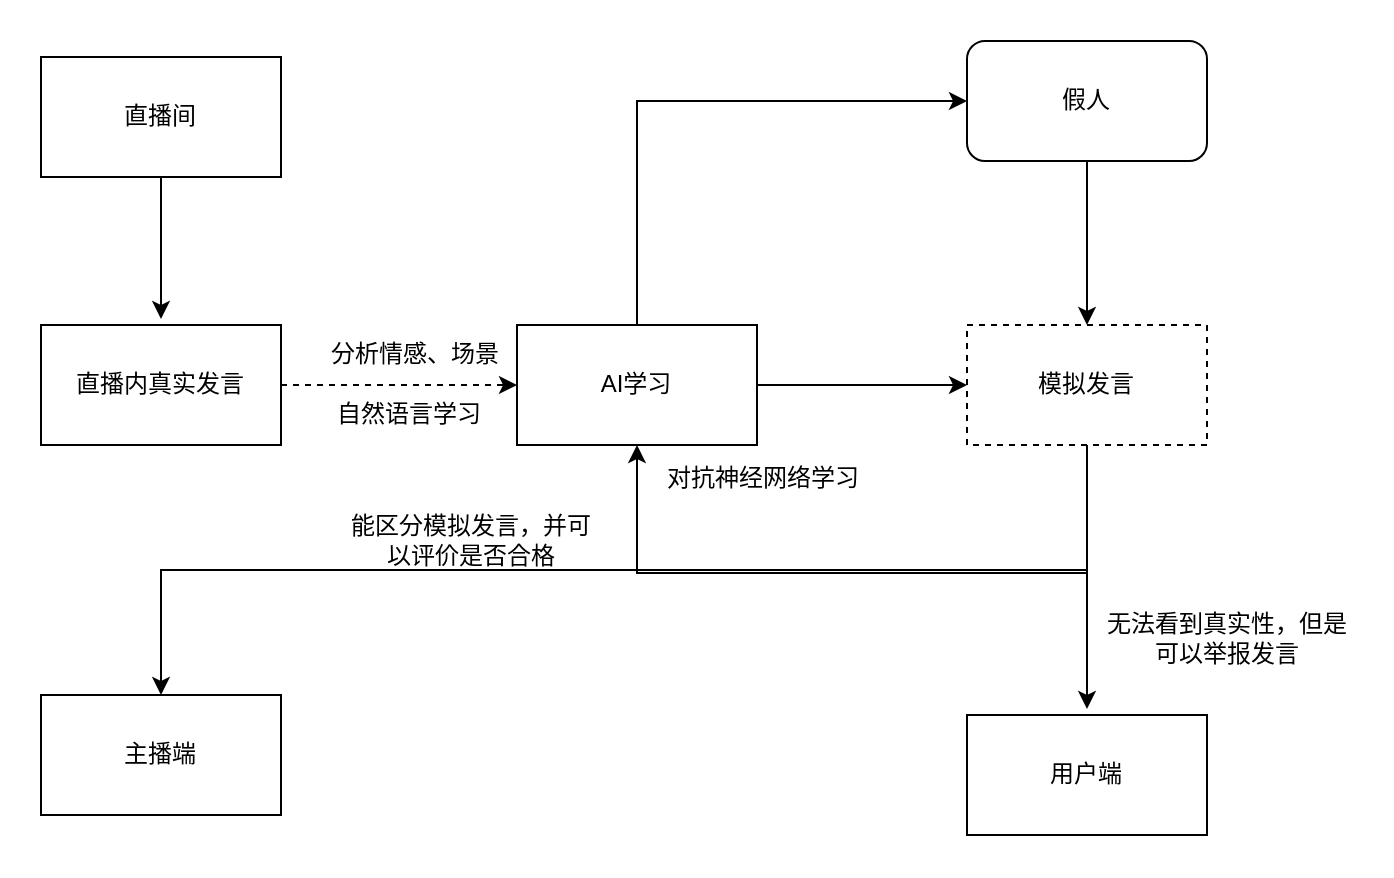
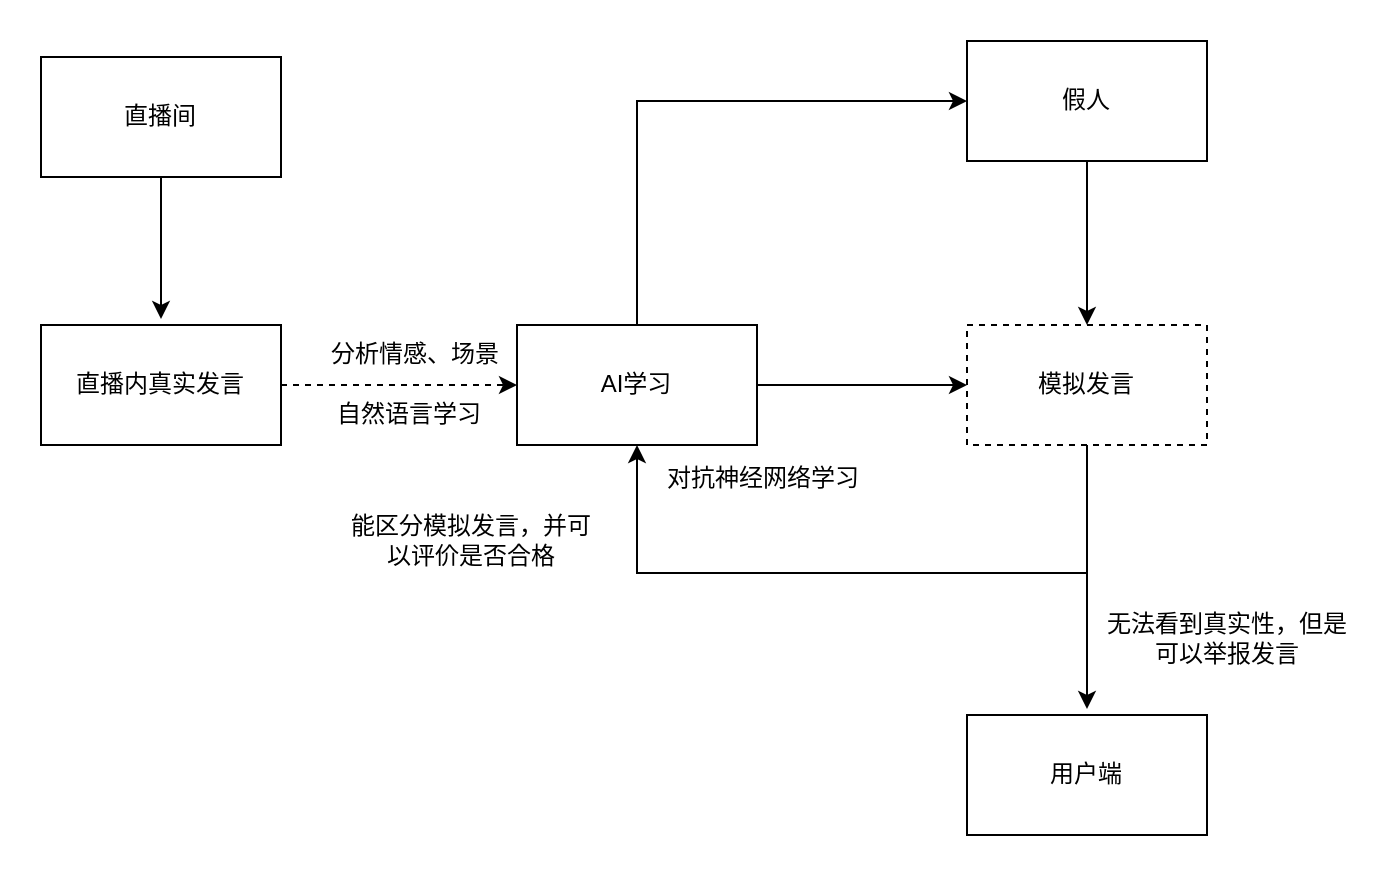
node "假人": shape rounded rectangle -> rectangle
edge "模拟发言" -> "主播端": removed
node "主播端": removed
